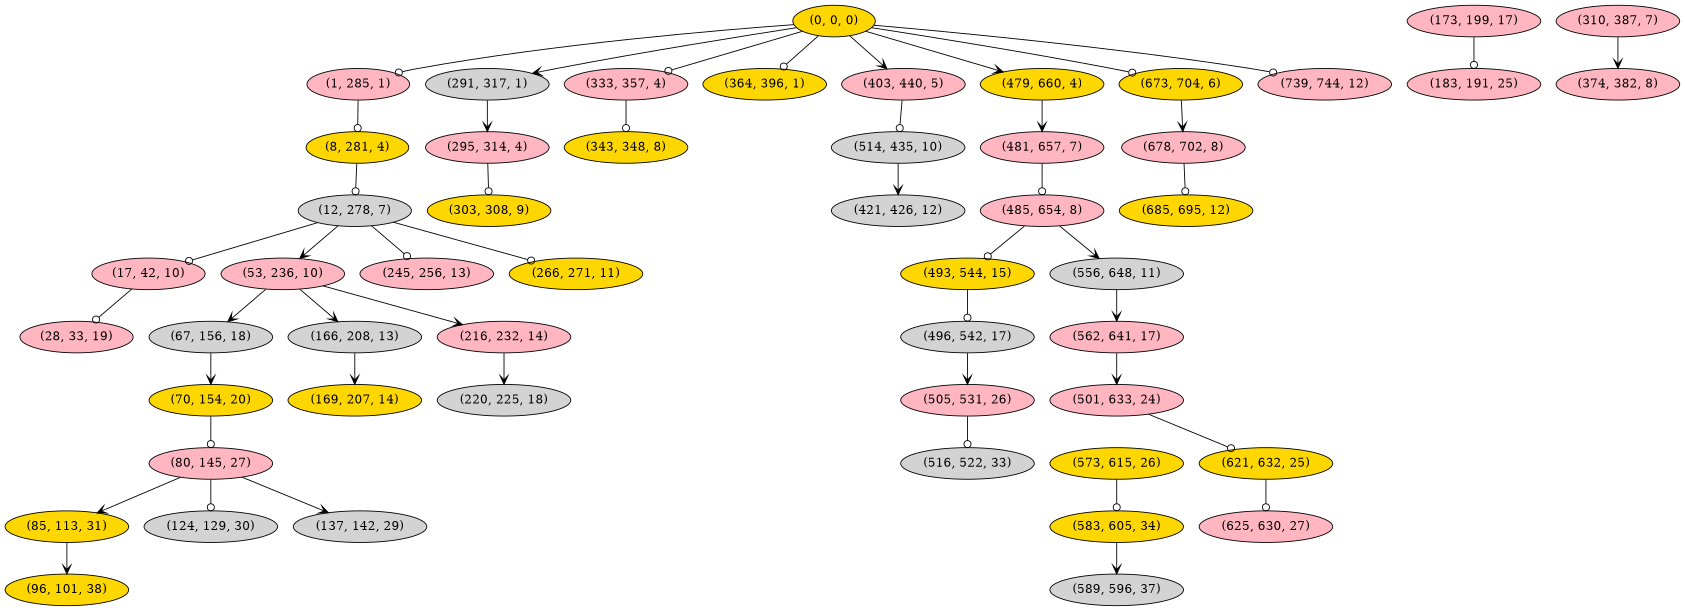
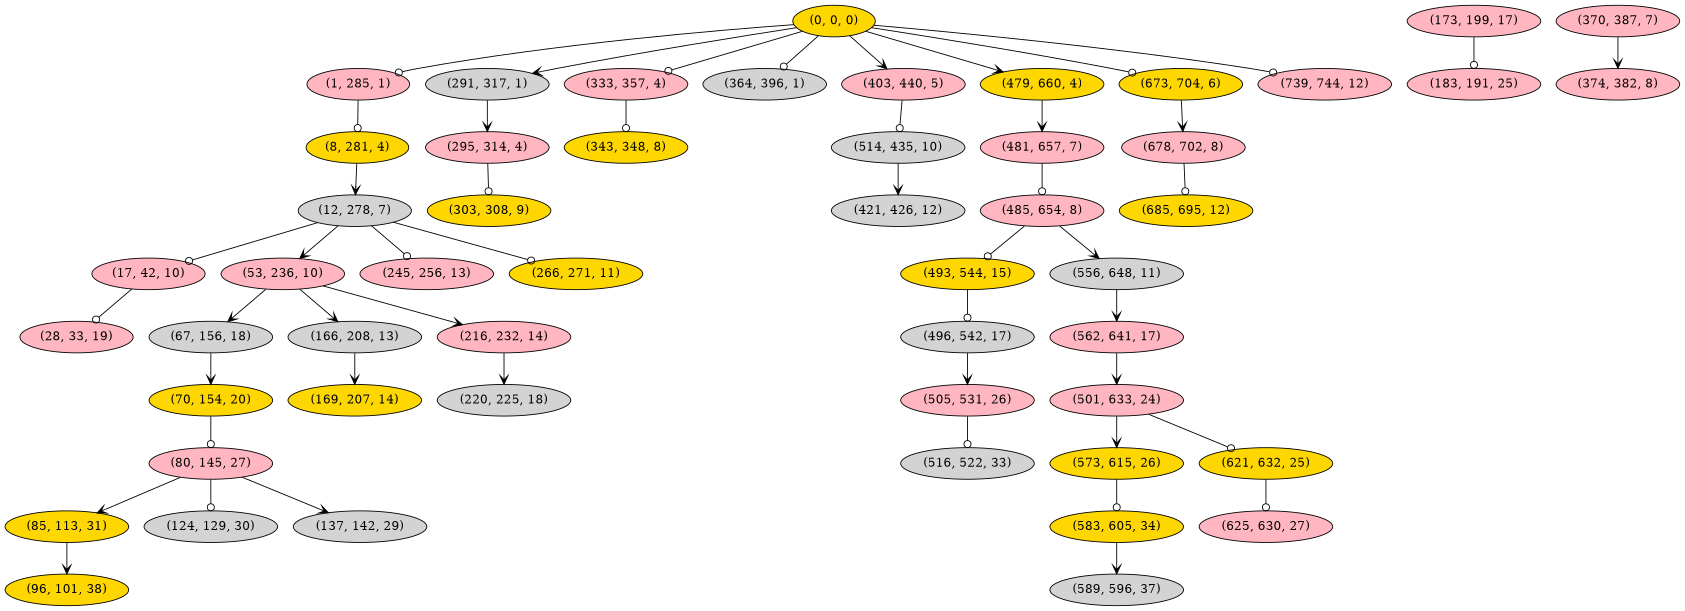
node "(310, 387, 7)": label "(310, 387, 7)" -> "(370, 387, 7)"
node "(364, 396, 1)": fillcolor gold -> lightgrey
edge "(8, 281, 4)" -> "(12, 278, 7)": arrowhead odot -> vee
edge "(501, 633, 24)" -> "(573, 615, 26)": added
